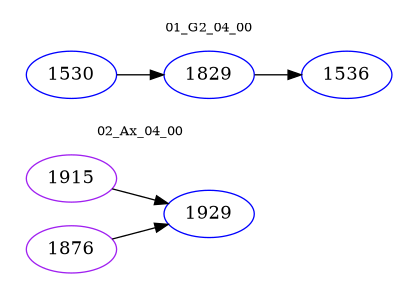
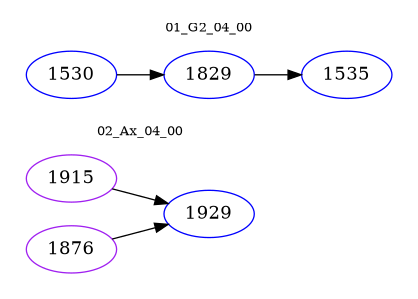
node "1536": label "1536" -> "1535"
